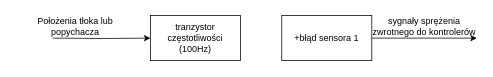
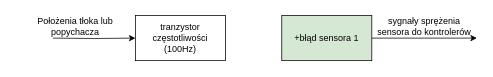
node "sygnały sprężenia zwrotnego do kontrolerów": label "sygnały sprężenia zwrotnego do kontrolerów" -> "sygnały sprężenia sensora do kontrolerów"
node "tranzystor częstotliwości (100Hz)": moved (195, 38) -> (180, 38)
node "+błąd sensora 1": fillcolor #ffffff -> #d5e8d4
